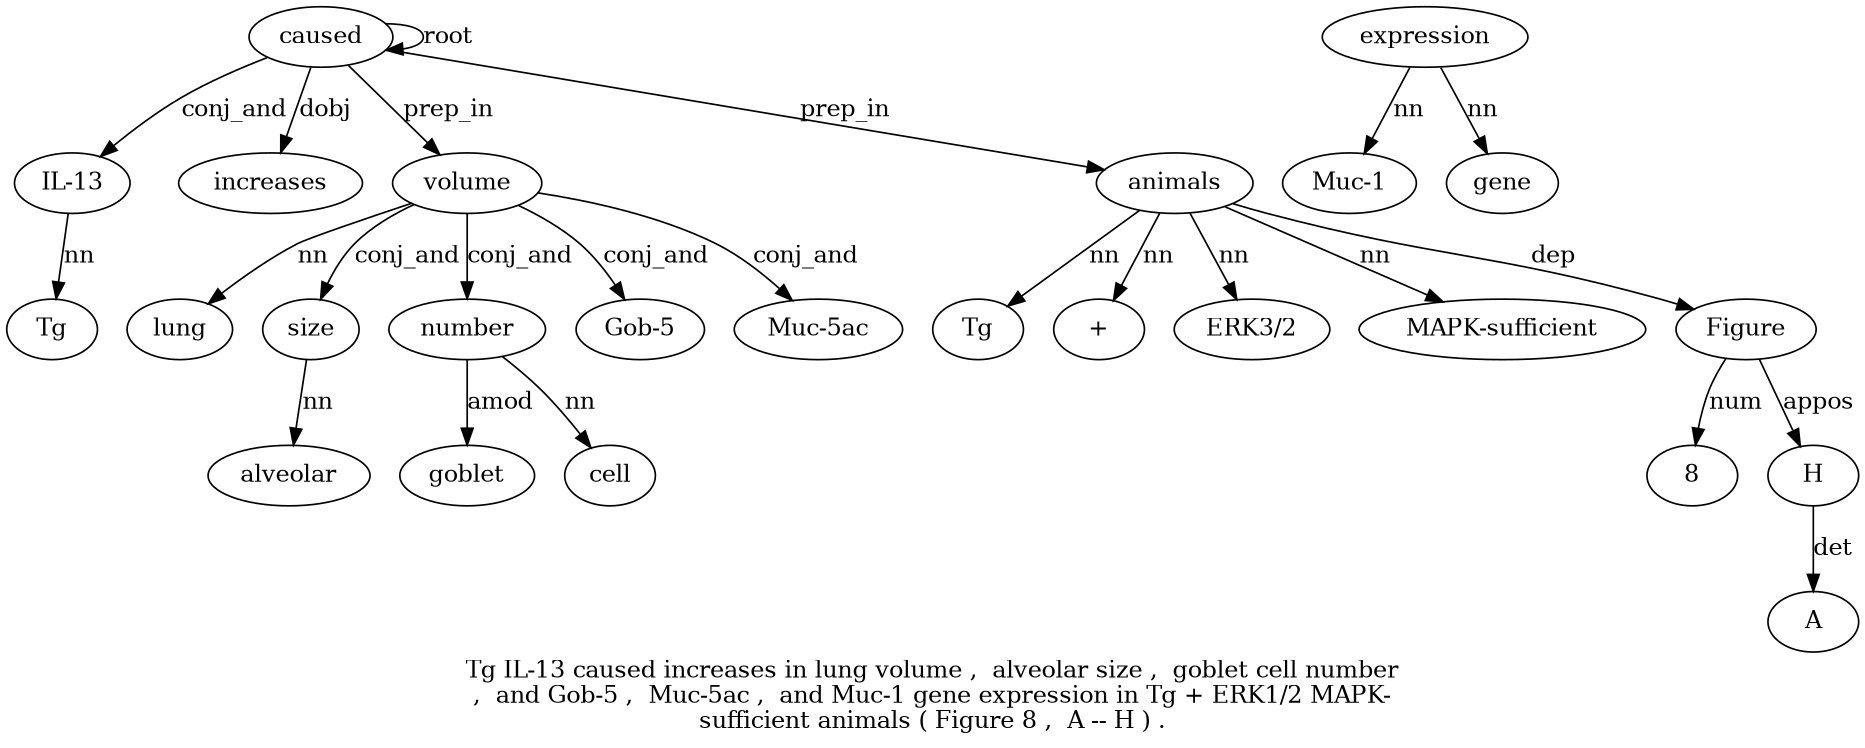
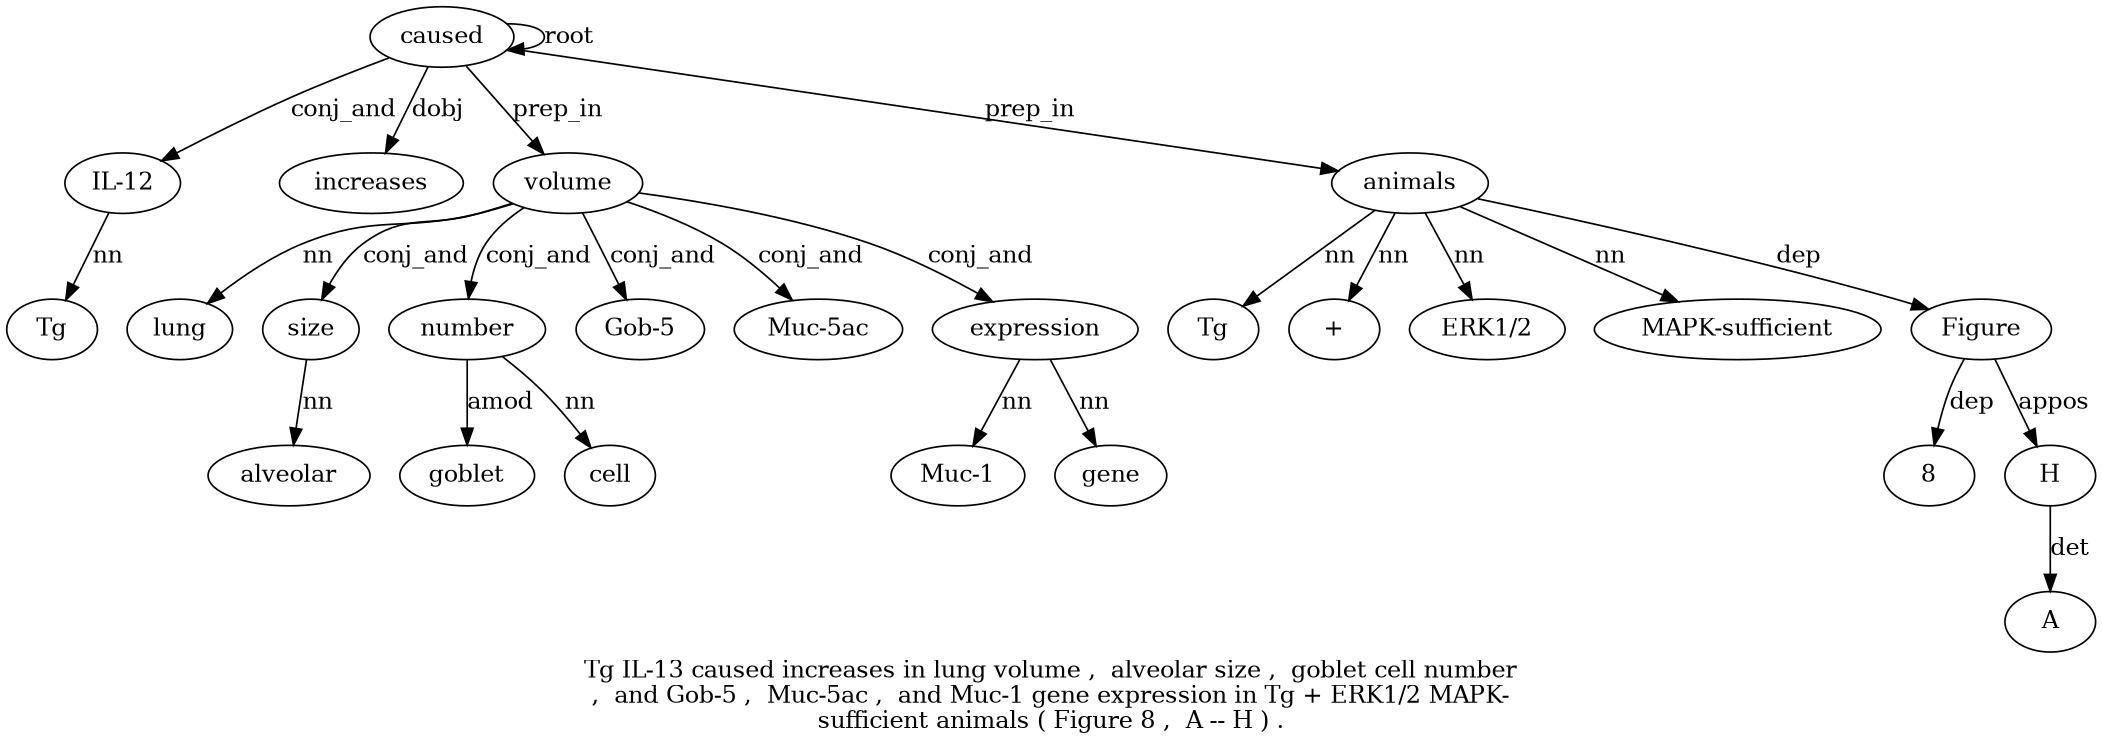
node "IL-13": label "IL-13" -> "IL-12"
edge "volume" -> "expression": added, label "conj_and"
node "ERK3/2": label "ERK3/2" -> "ERK1/2"
edge "Figure" -> "8": label "num" -> "dep"
